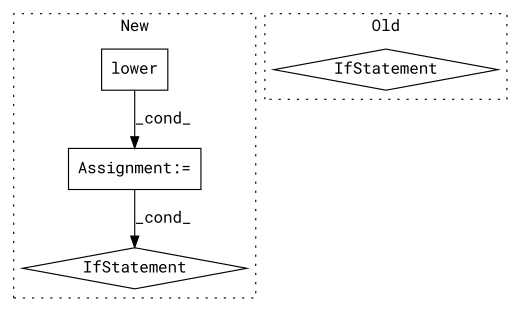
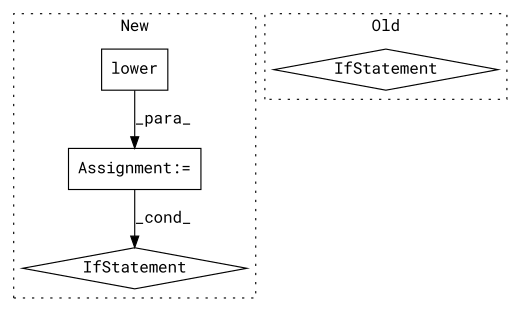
edge "lower" -> "Assignment:=": label "_cond_" -> "_para_"
